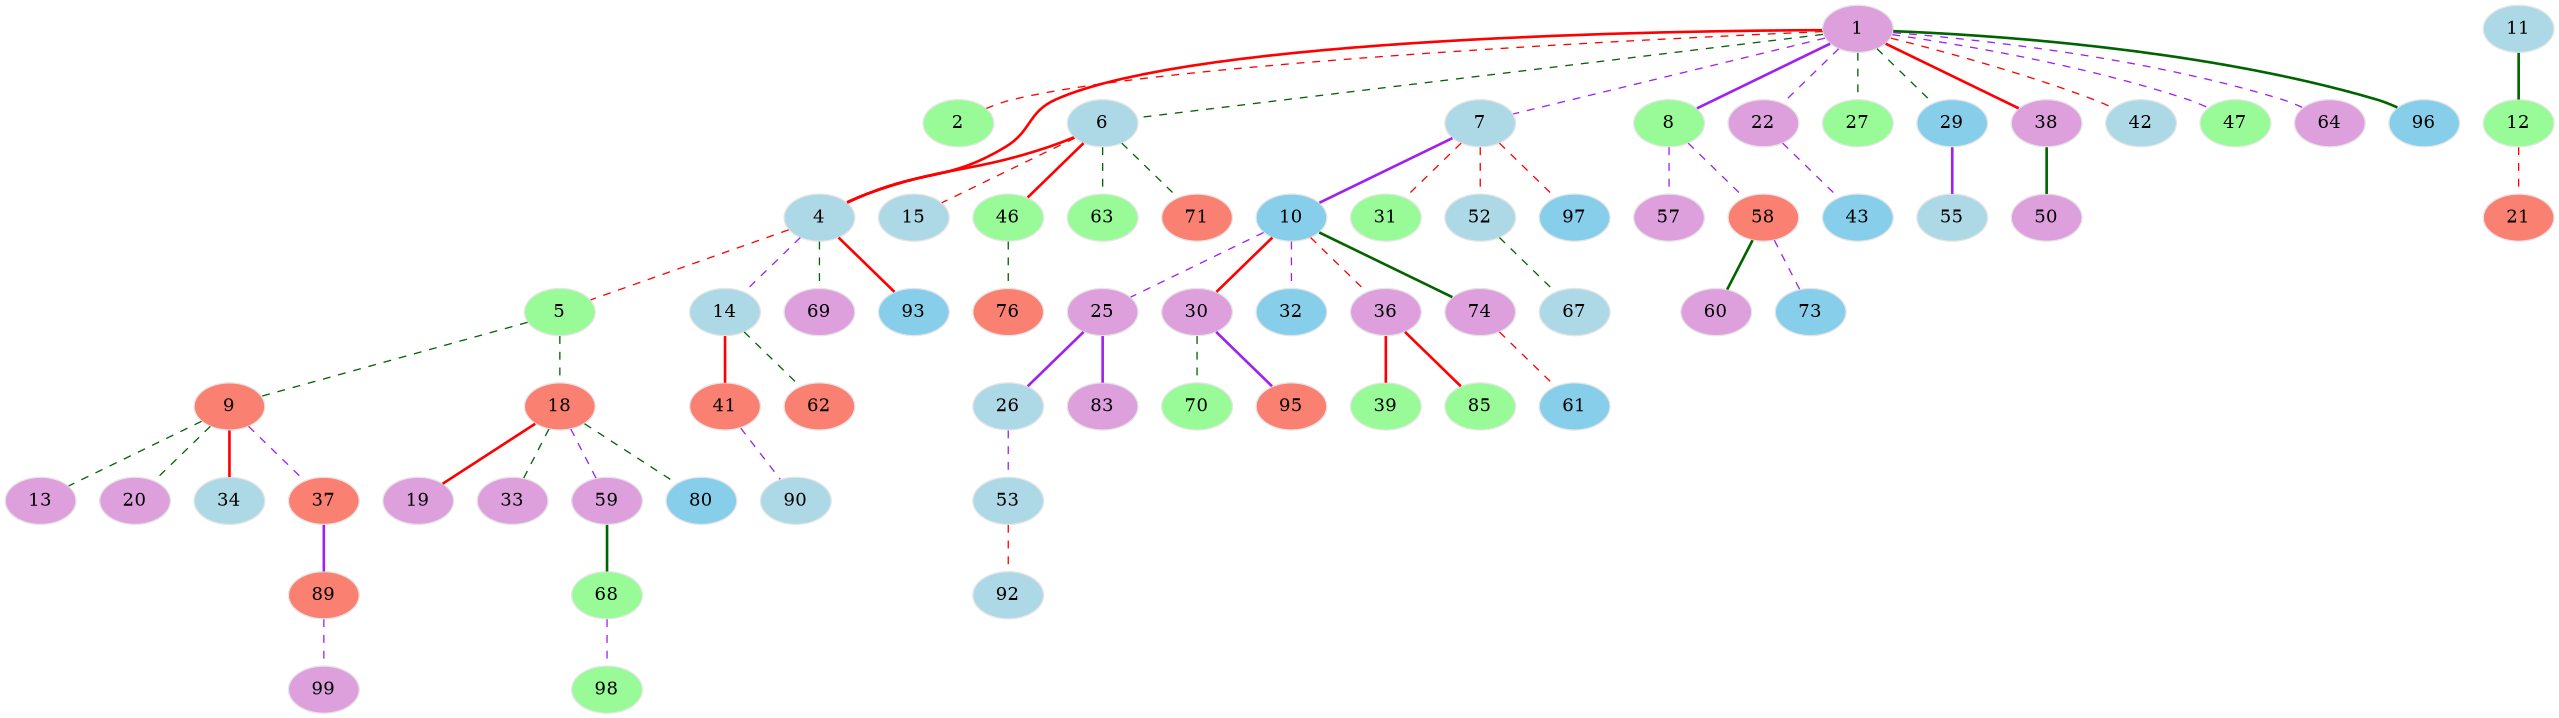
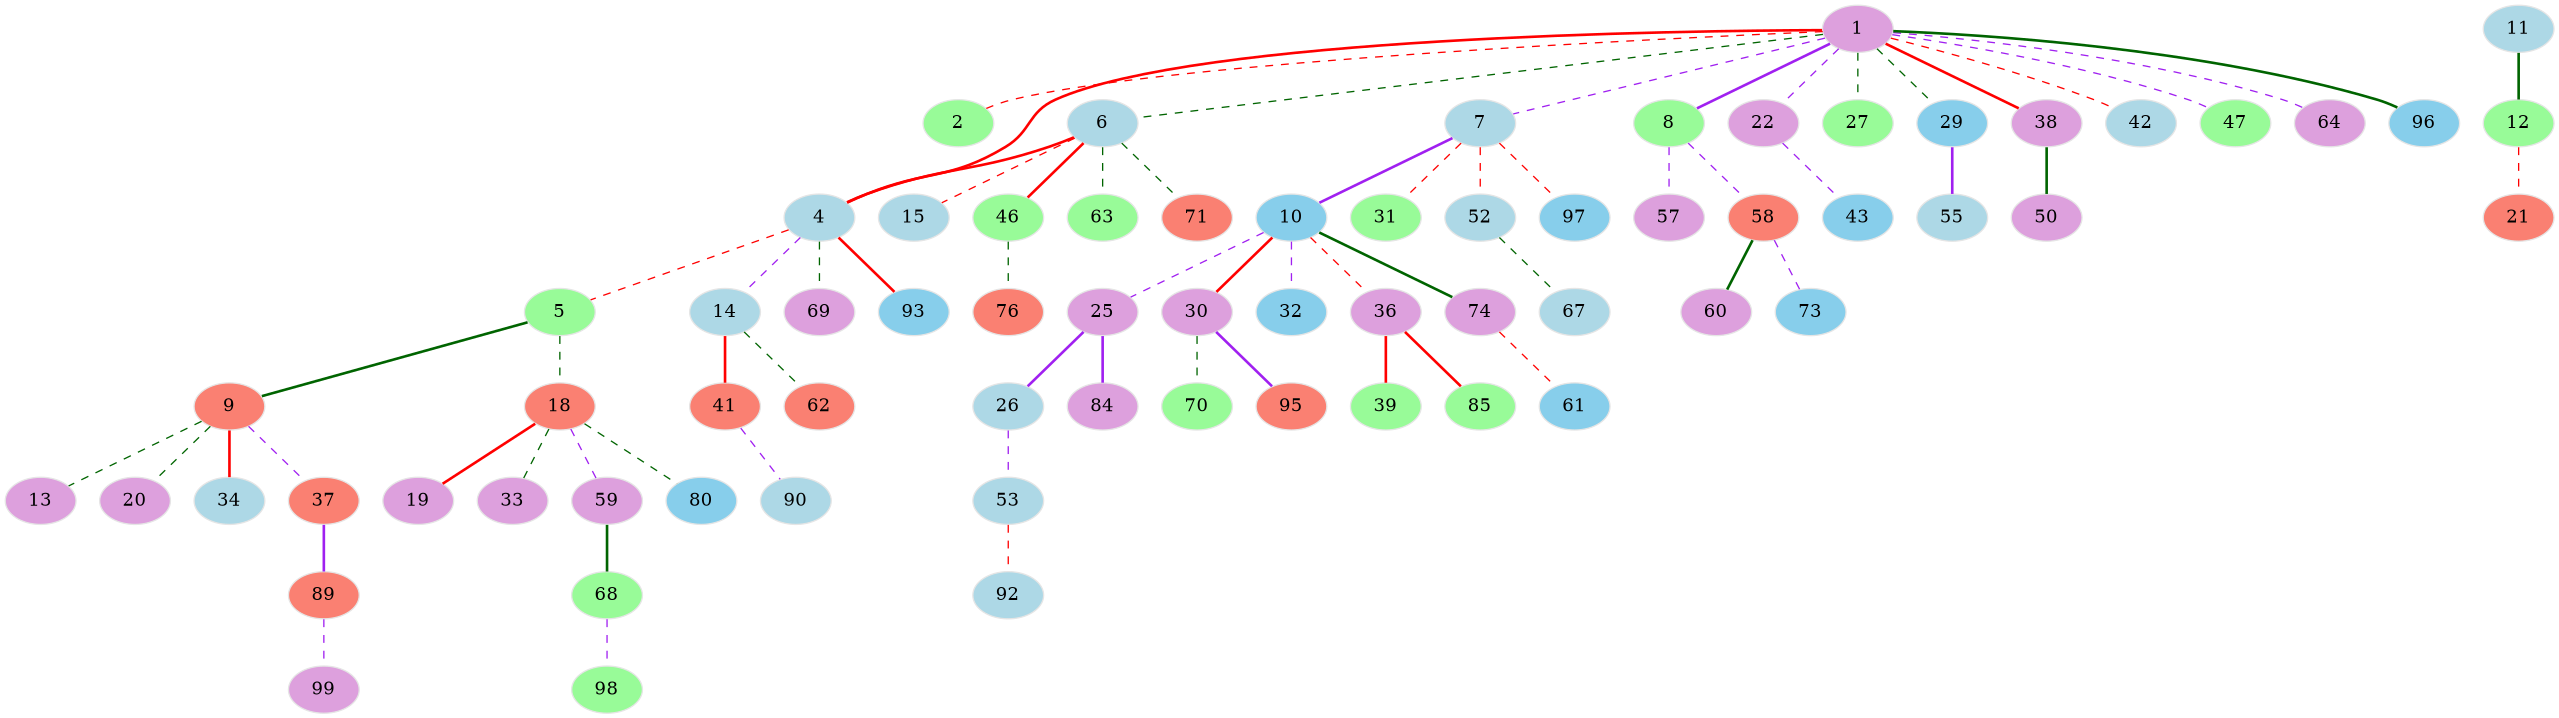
edge "5" -- "9": style dashed -> bold
node "83": label "83" -> "84"
